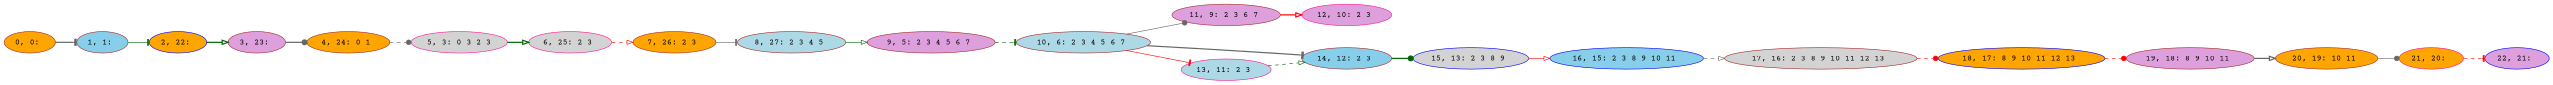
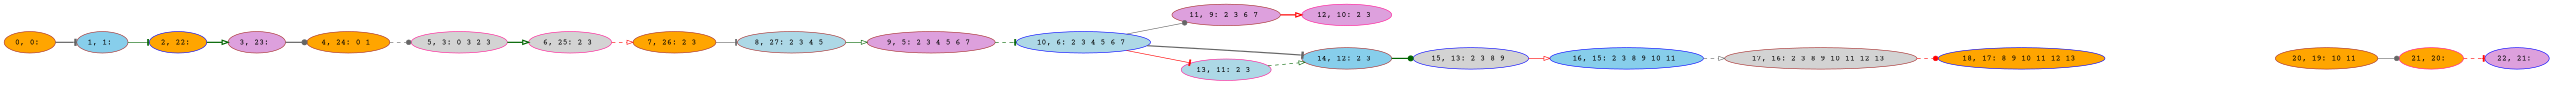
node "10, 6: 2 3 4 5 6 7": color brown -> blue
node "19, 18: 8 9 10 11": removed
